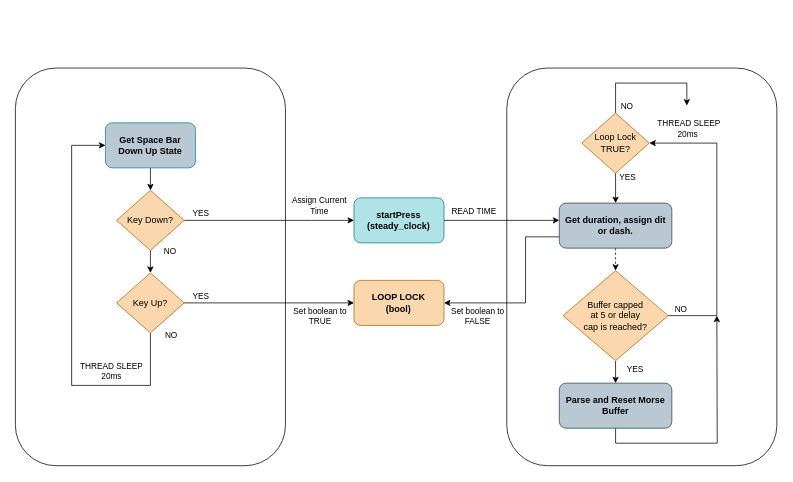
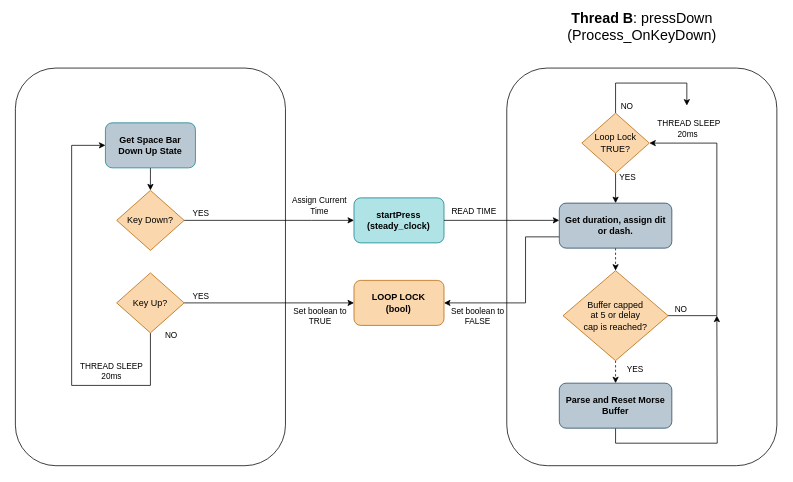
node "Thread B: pressDown (Process_OnKeyDown)": added
edge "Key Down?" -> "Key Up?": removed, label "NO"
edge "Buffer capped at 5 or delay cap is reached?" -> "Parse and Reset Morse Buffer": style solid -> dashed
